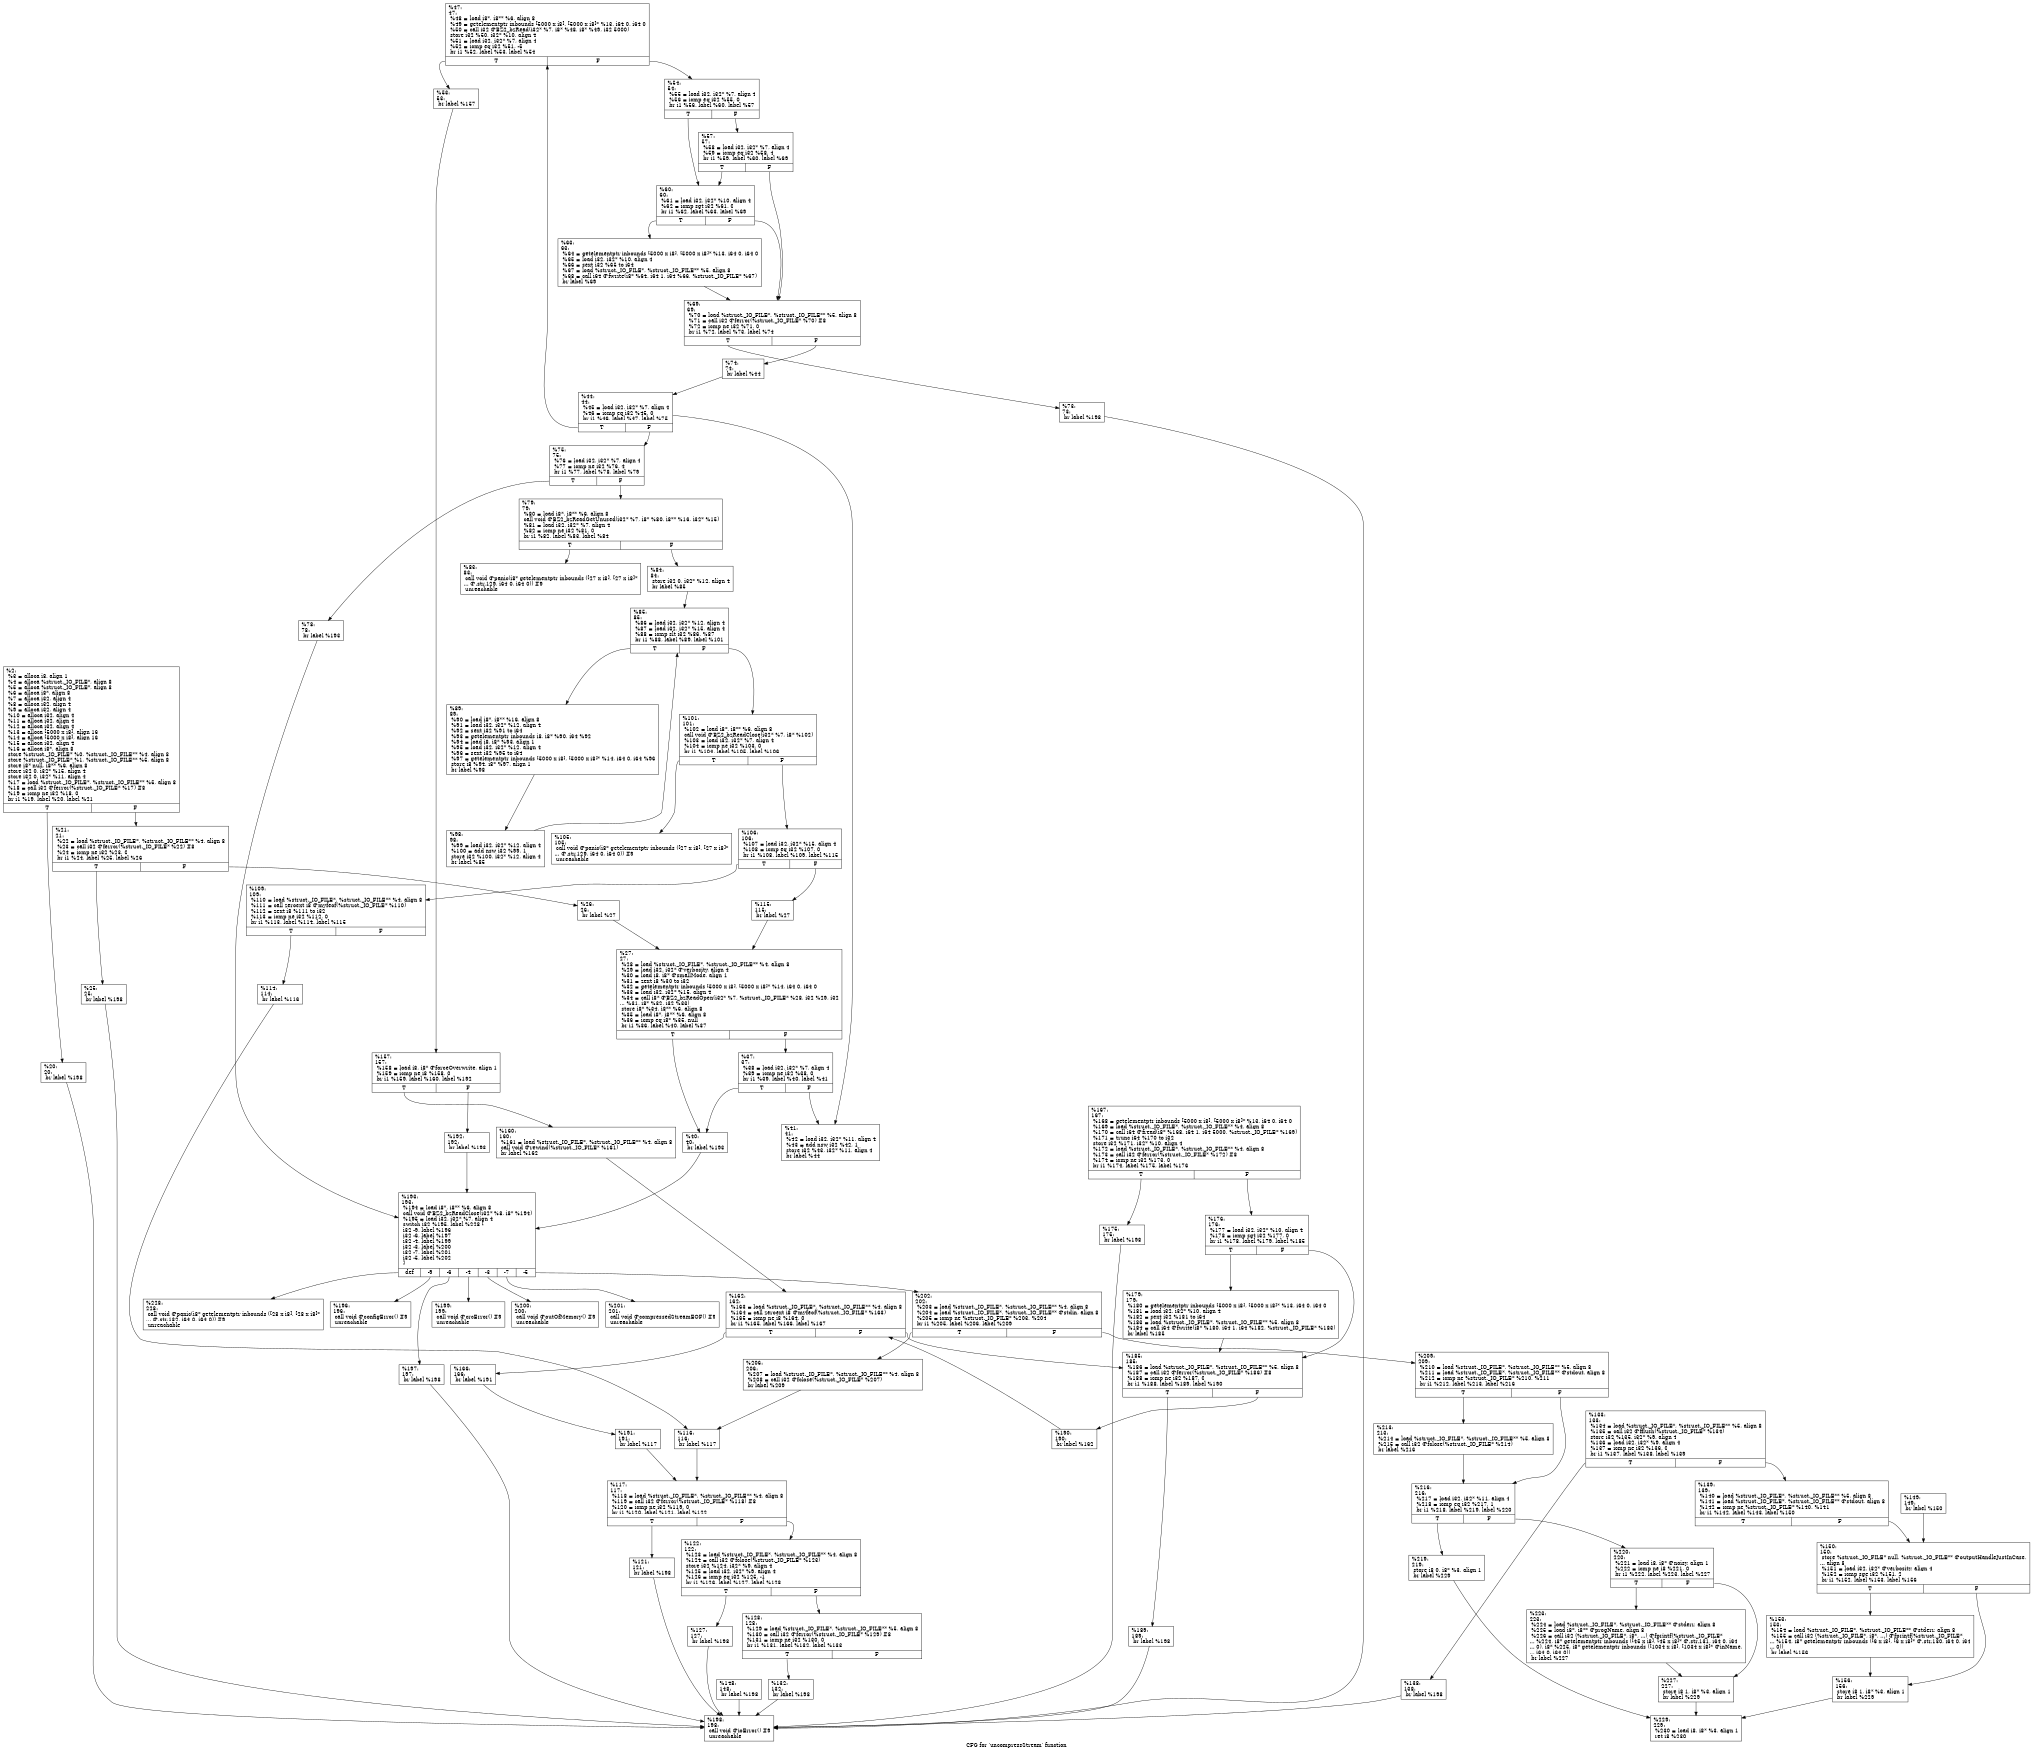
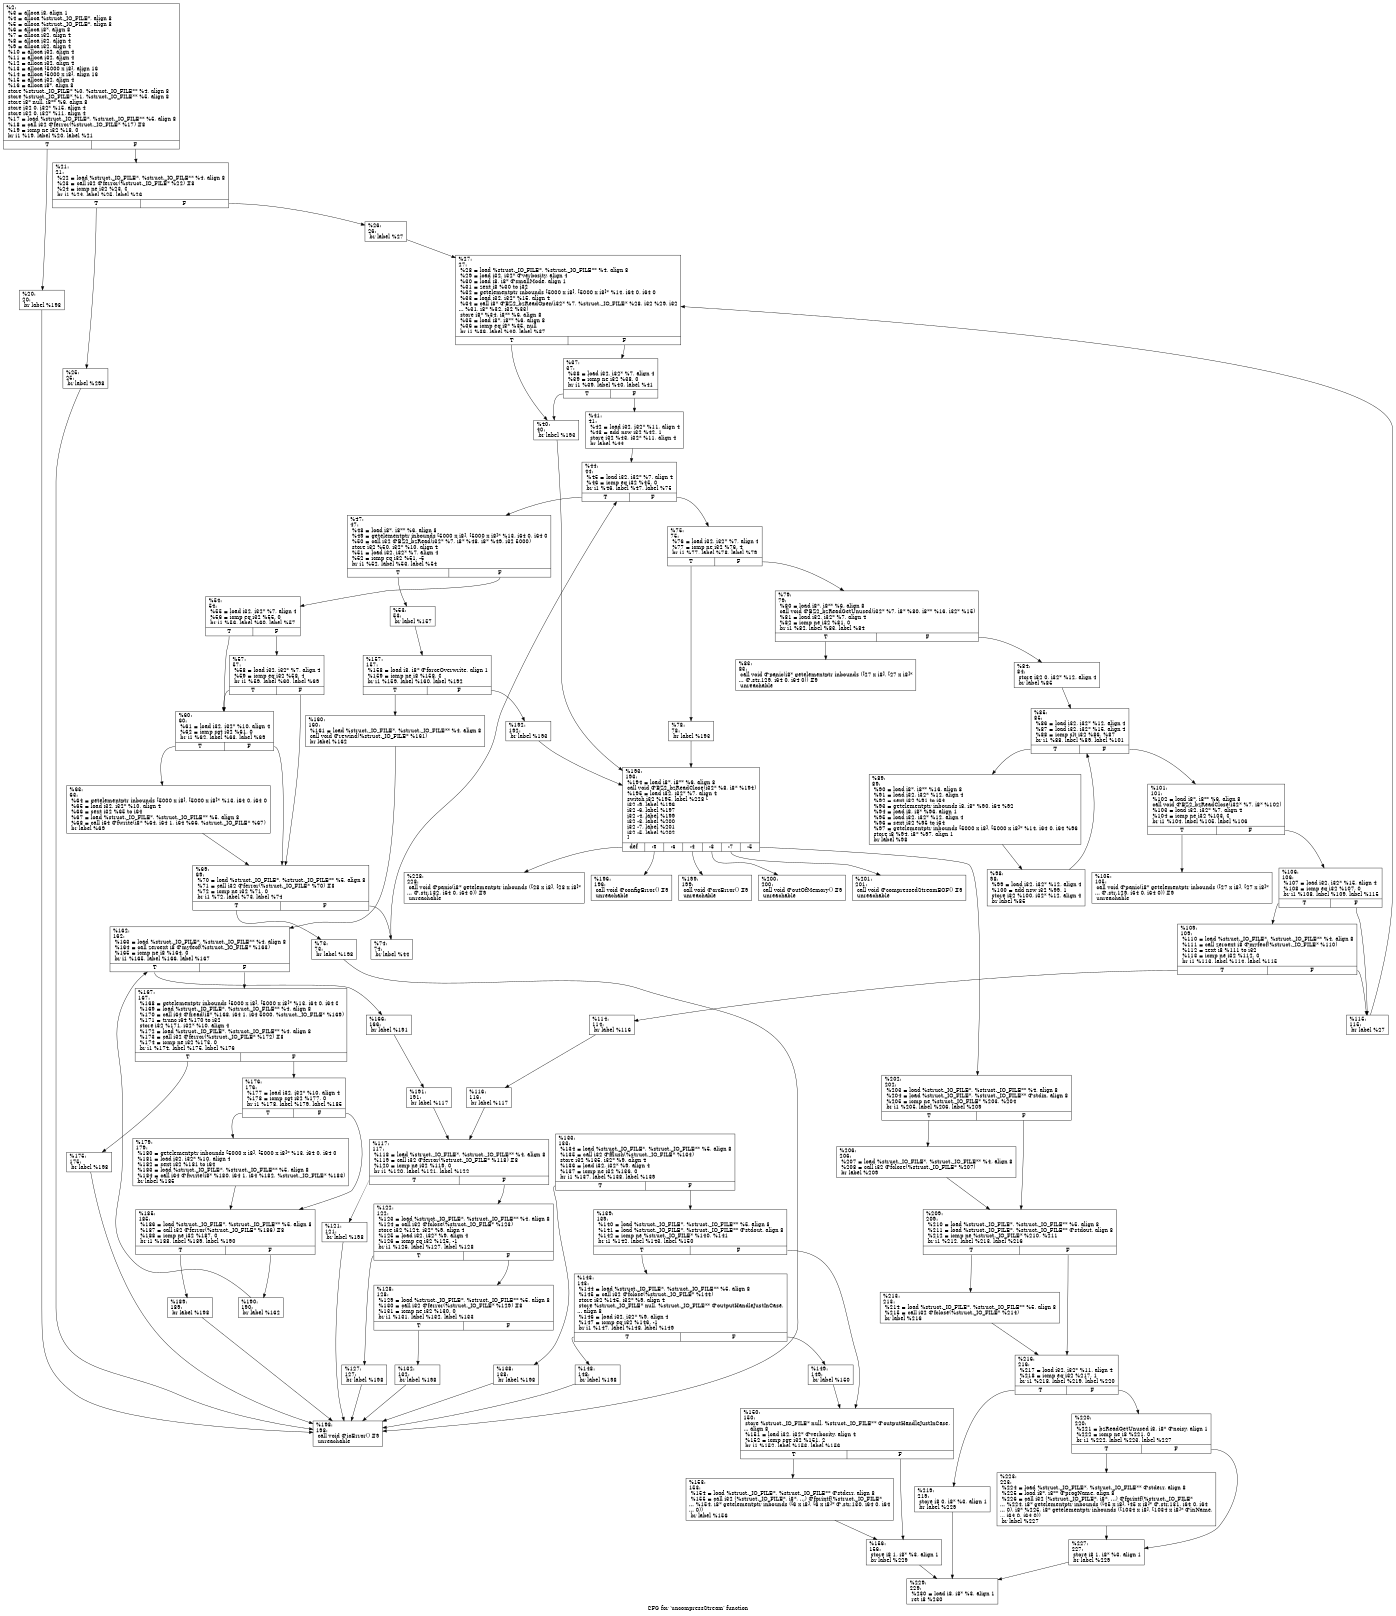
edge "%44:" -> "%41:": reversed
node "%89:": text "%94 = load i8, i8* %93, align 1" -> "%94 = load i8, i8* %96, align 1"
edge "%109:" -> "%115:": added
node "%25:": text "br label %198" -> "br label %298"
node "%143:": added
edge "%162:" -> "%185:": now "%162:" -> "%167:"
node "%197:": removed
edge "%206:" -> "%116:": now "%206:" -> "%209:"
node "%220:": text "%221 = load i8, i8* @noisy, align 1" -> "%221 = bzReadGetUnused i8, i8* @noisy, align 1"
